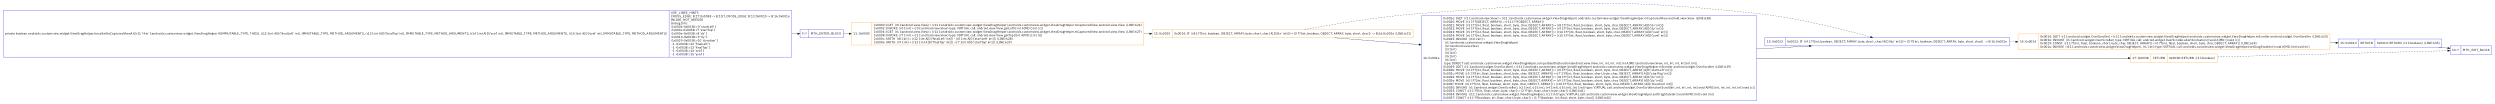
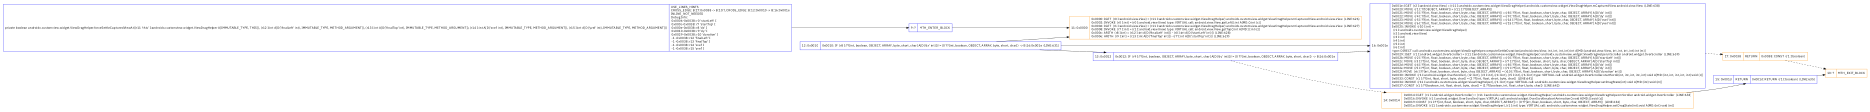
edge "12: 0x0010" -> "13: 0x0012": style dashed -> solid
edge "11: 0x0000" -> "12: 0x0010": reversed
node "12: 0x0010": color darkorange -> blue
edge "16: 0x001e" -> "13: 0x0012": reversed
node "10: ?": color blue -> darkorange
edge "16: 0x001e" -> "17: 0x0038": style solid -> dashed
node "17: 0x0038": text "0x0038: RETURN  (r1 I:boolean)" -> "0x0038: CONST  (r1 I:boolean)"
